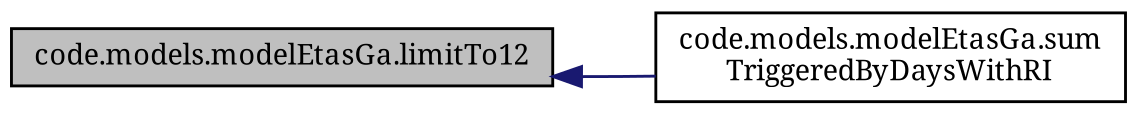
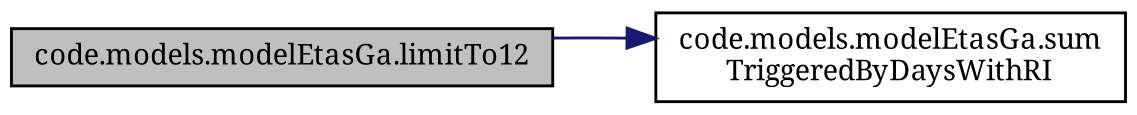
edge "code.models.modelEtasGa.sum TriggeredByDaysWithRI" -> "code.models.modelEtasGa.limitTo12": reversed
